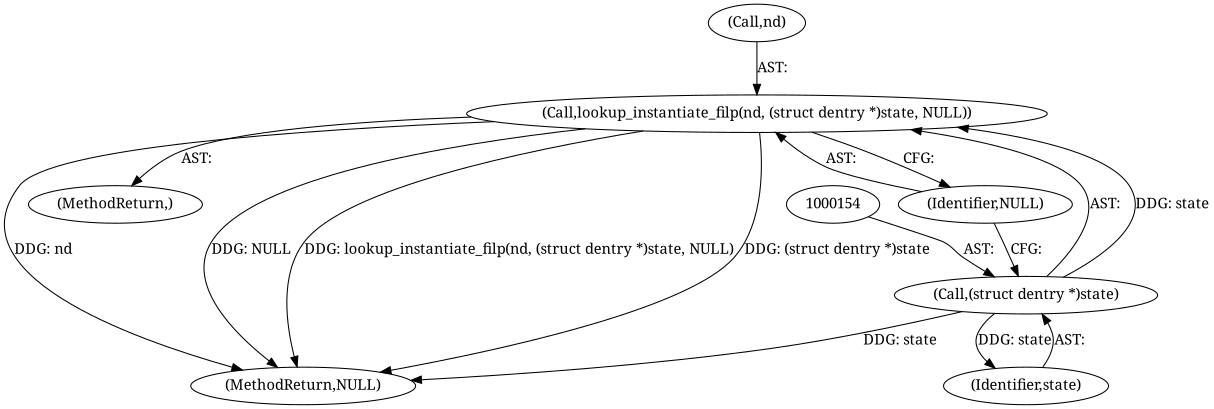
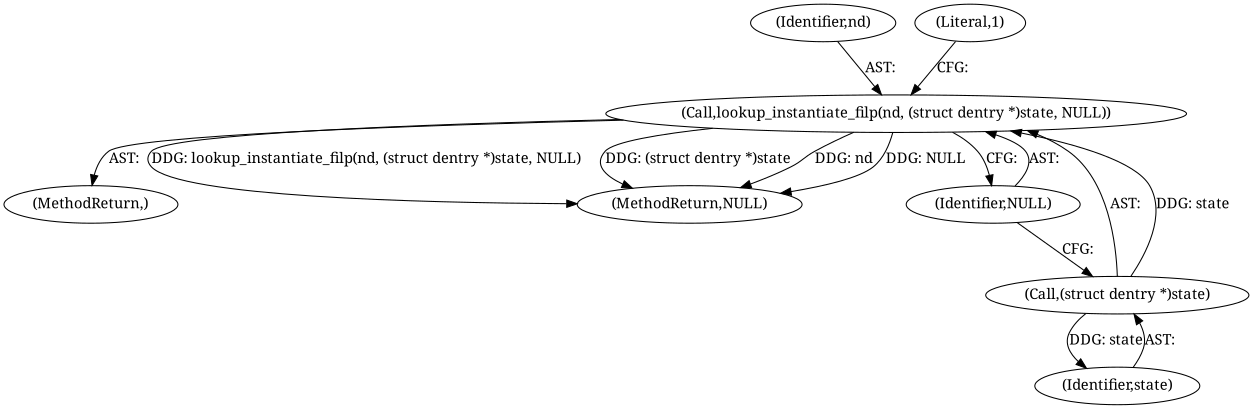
node "(Call,nd)": label "(Call,nd)" -> "(Identifier,nd)"
node "(Literal,1)": added
node "1000154": removed
edge "(Call,(struct dentry *)state)" -> "(MethodReturn,NULL)": removed, label "DDG: state"
